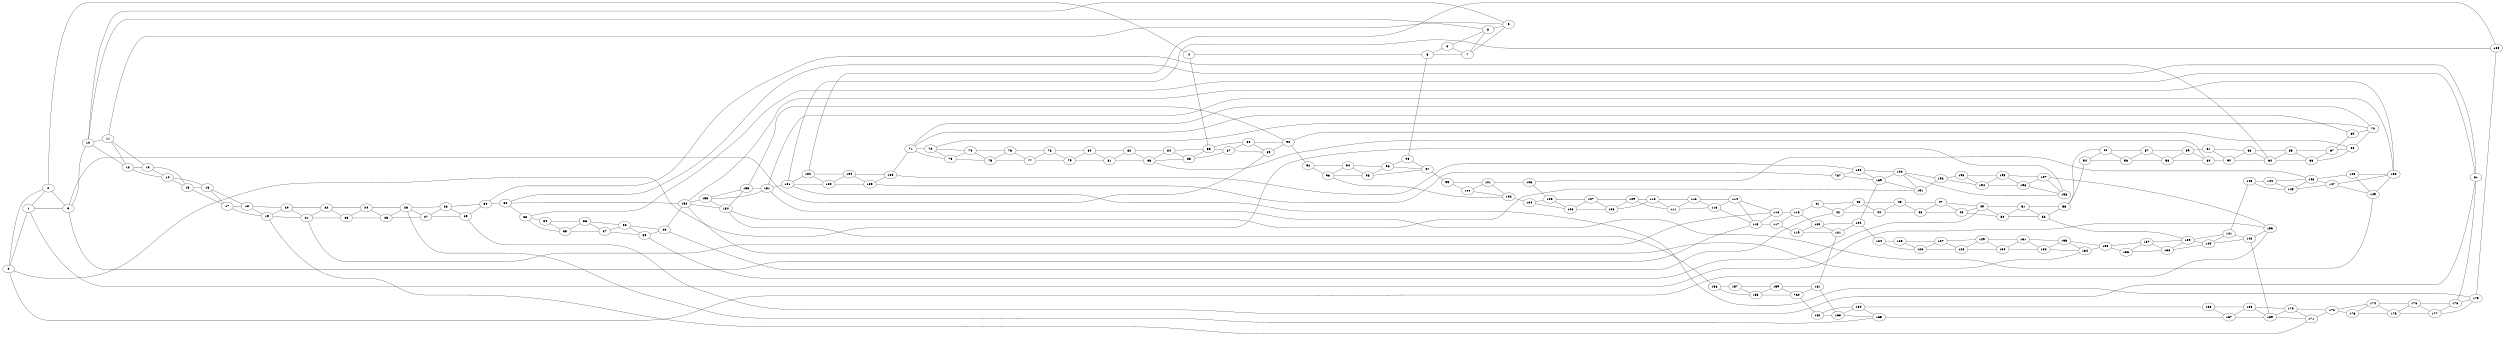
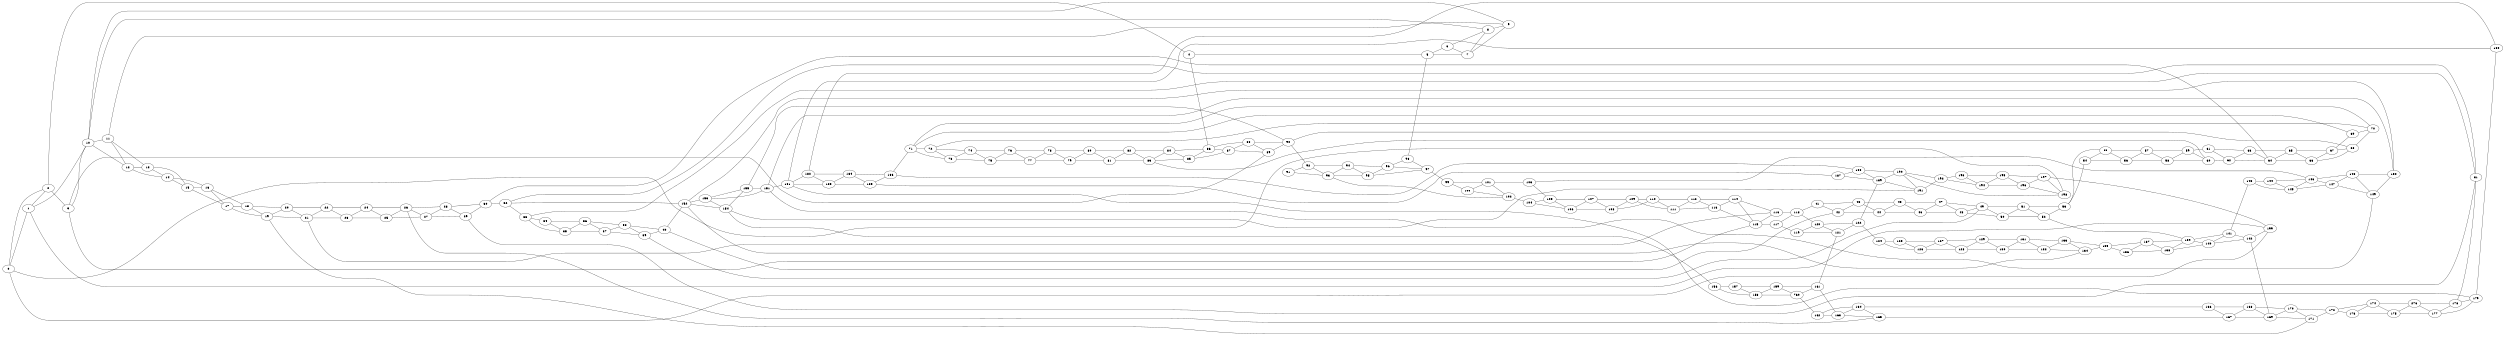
node "91": added
node "787": label "787" -> "187"
edge "150" -- "147": now "148" -- "147"
edge "1" -- "3": now "1" -- "10"
node "176": label "176" -> "276"
